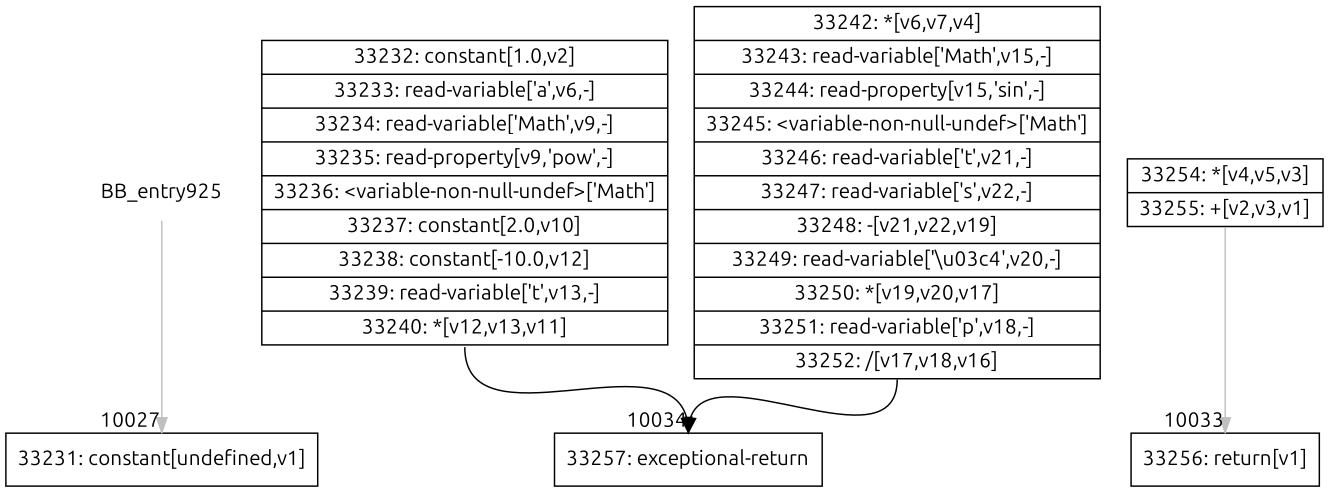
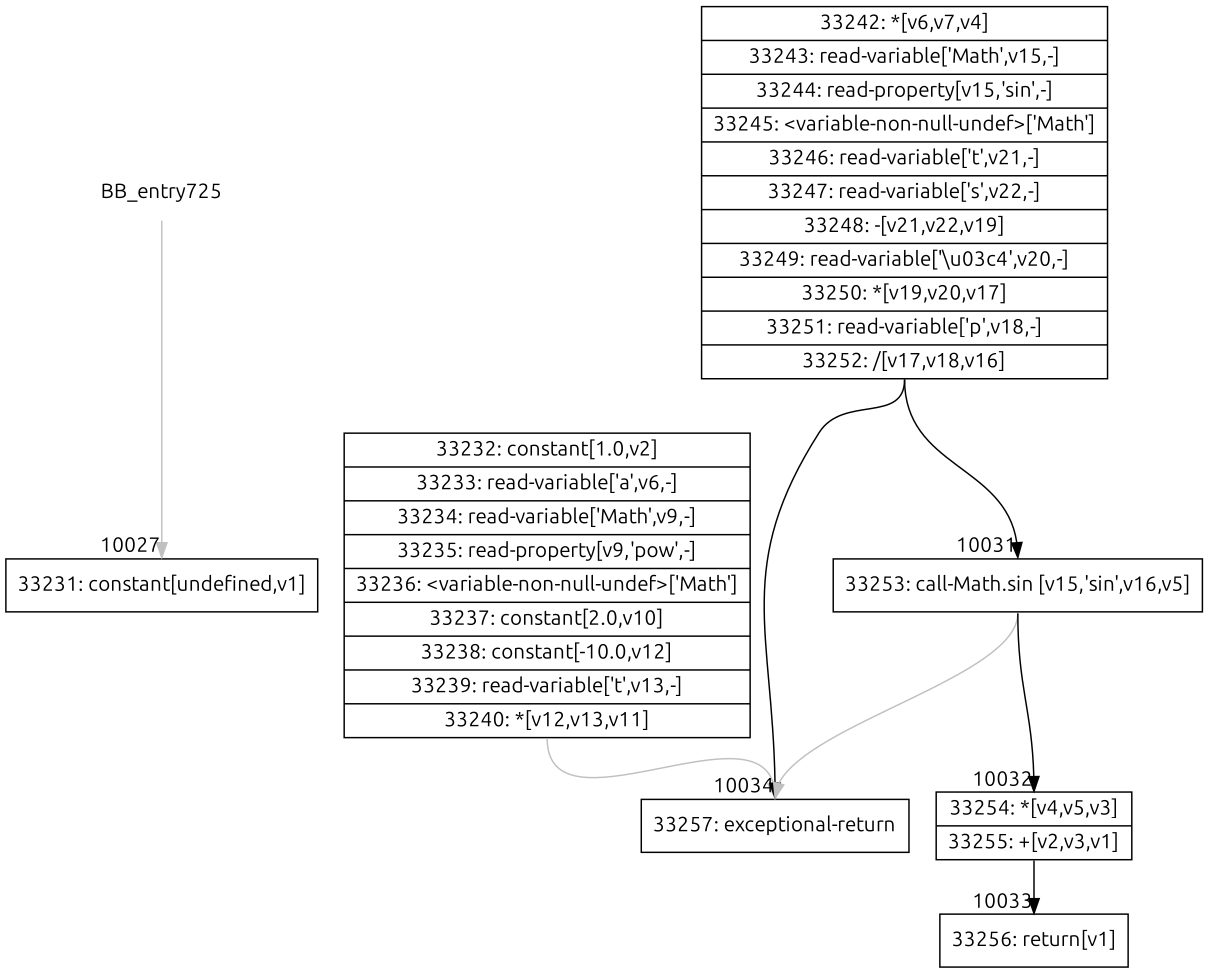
node "BB_entry925": label "BB_entry925" -> "BB_entry725"
edge "33254: *[v4,v5,v3]" -> "33256: return[v1]": color gray -> black
edge "33232: constant[1.0,v2]" -> "33257: exceptional-return": color black -> gray
node "33253: call-Math.sin [v15,'sin',v16,v5]": added
